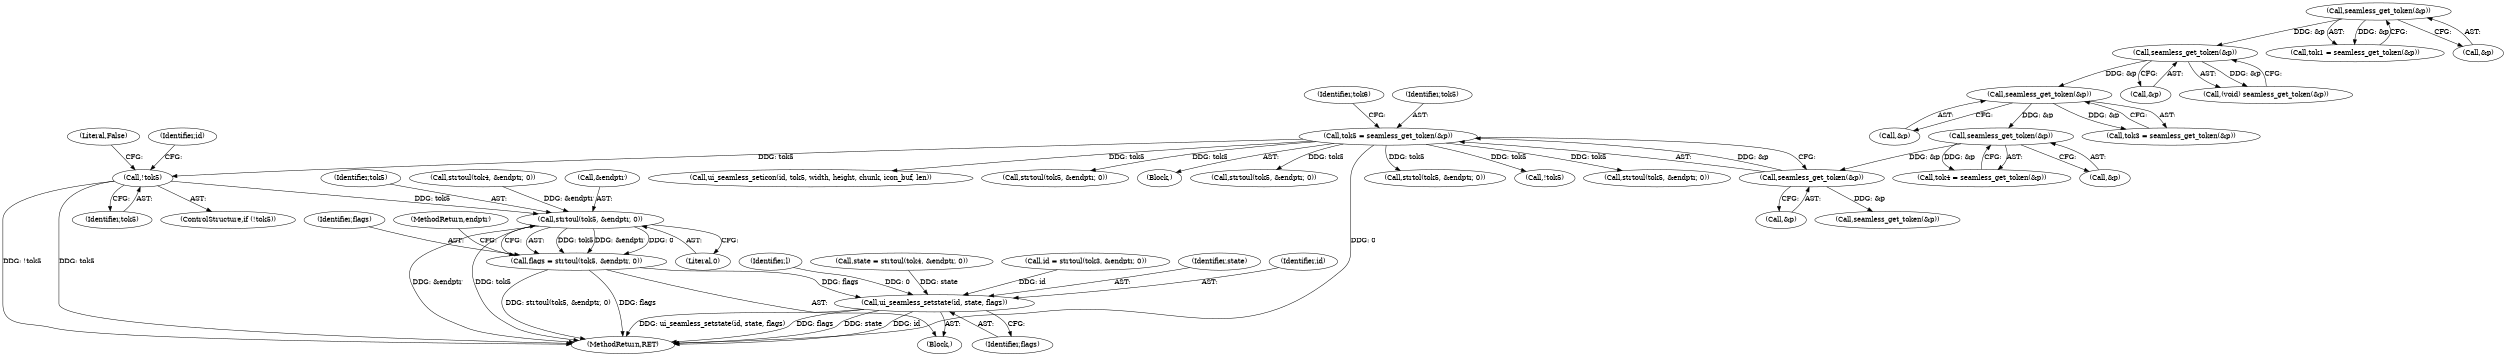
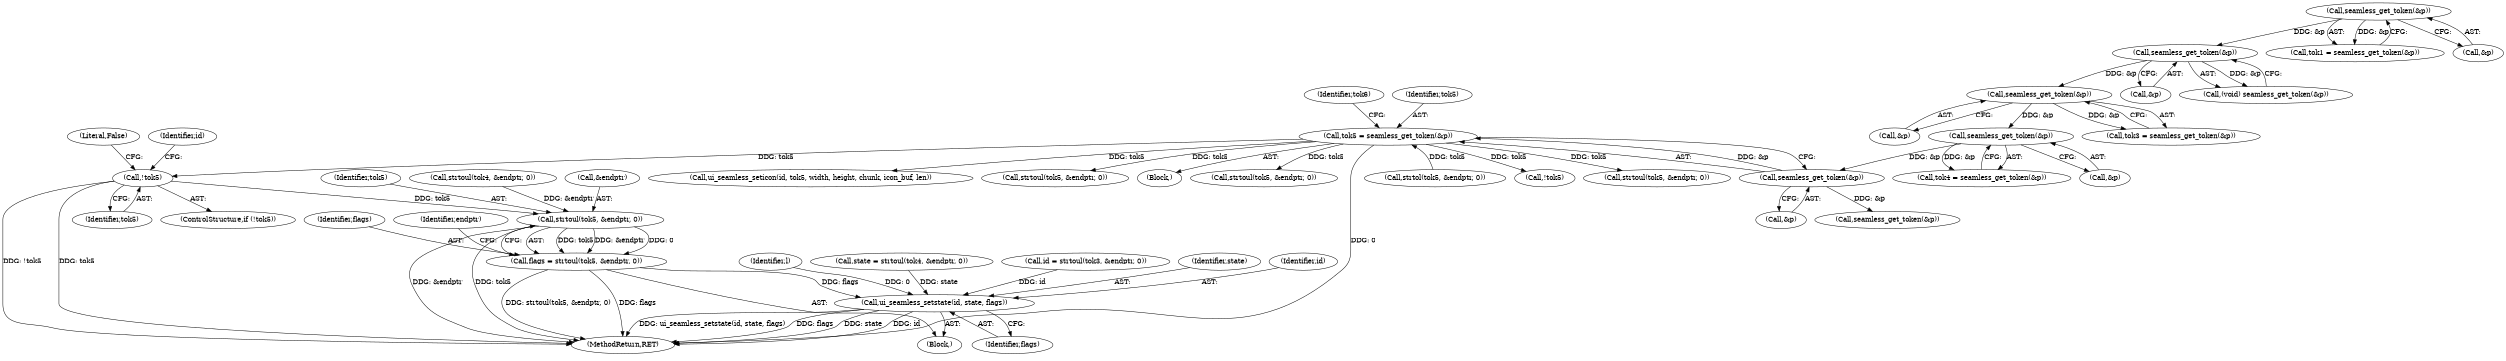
edge "(Call,tok5 = seamless_get_token(&p))" -> "(Call,strtol(tok5, &endptr, 0))": reversed
node "(MethodReturn,endptr)": label "(MethodReturn,endptr)" -> "(Identifier,endptr)"
node "(Literal,0)": removed
